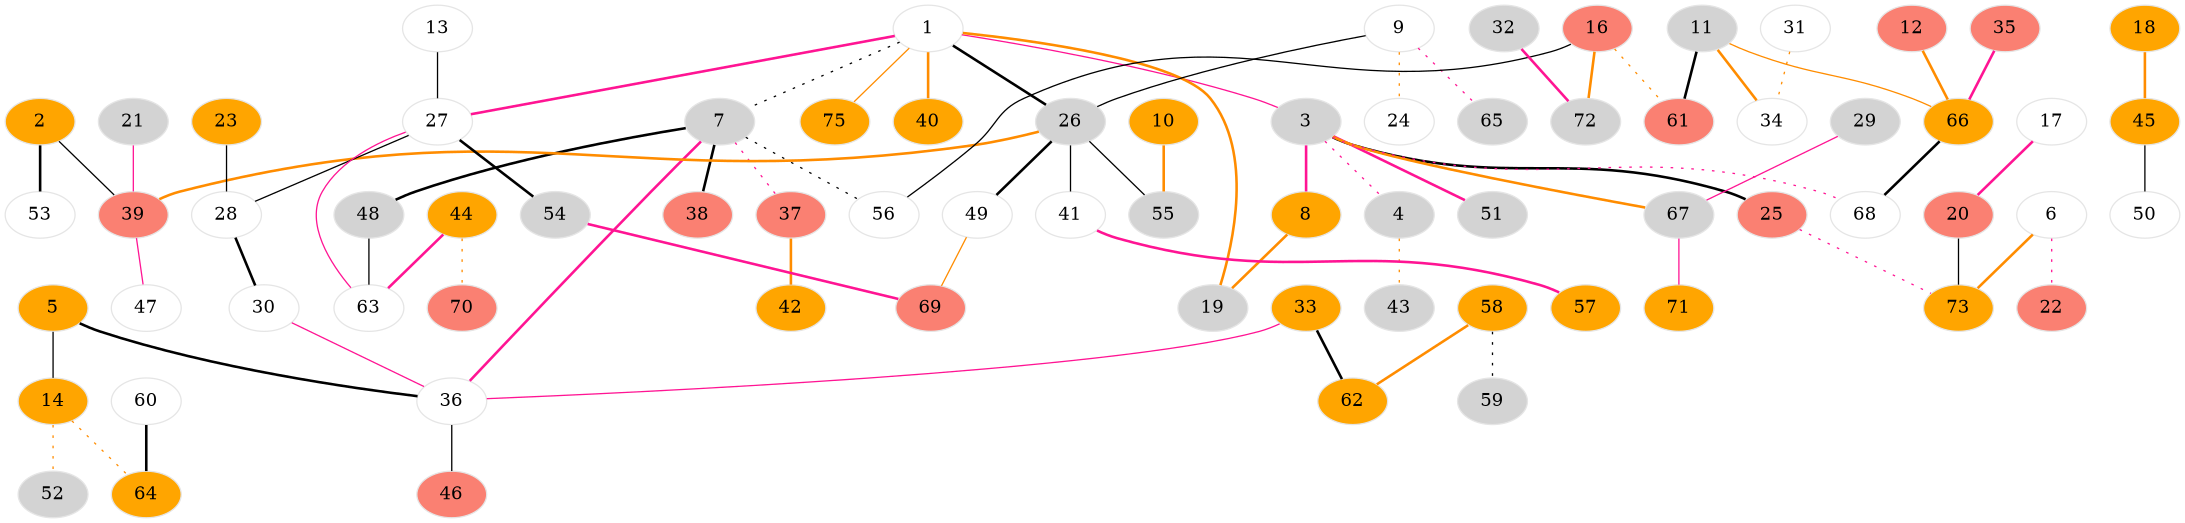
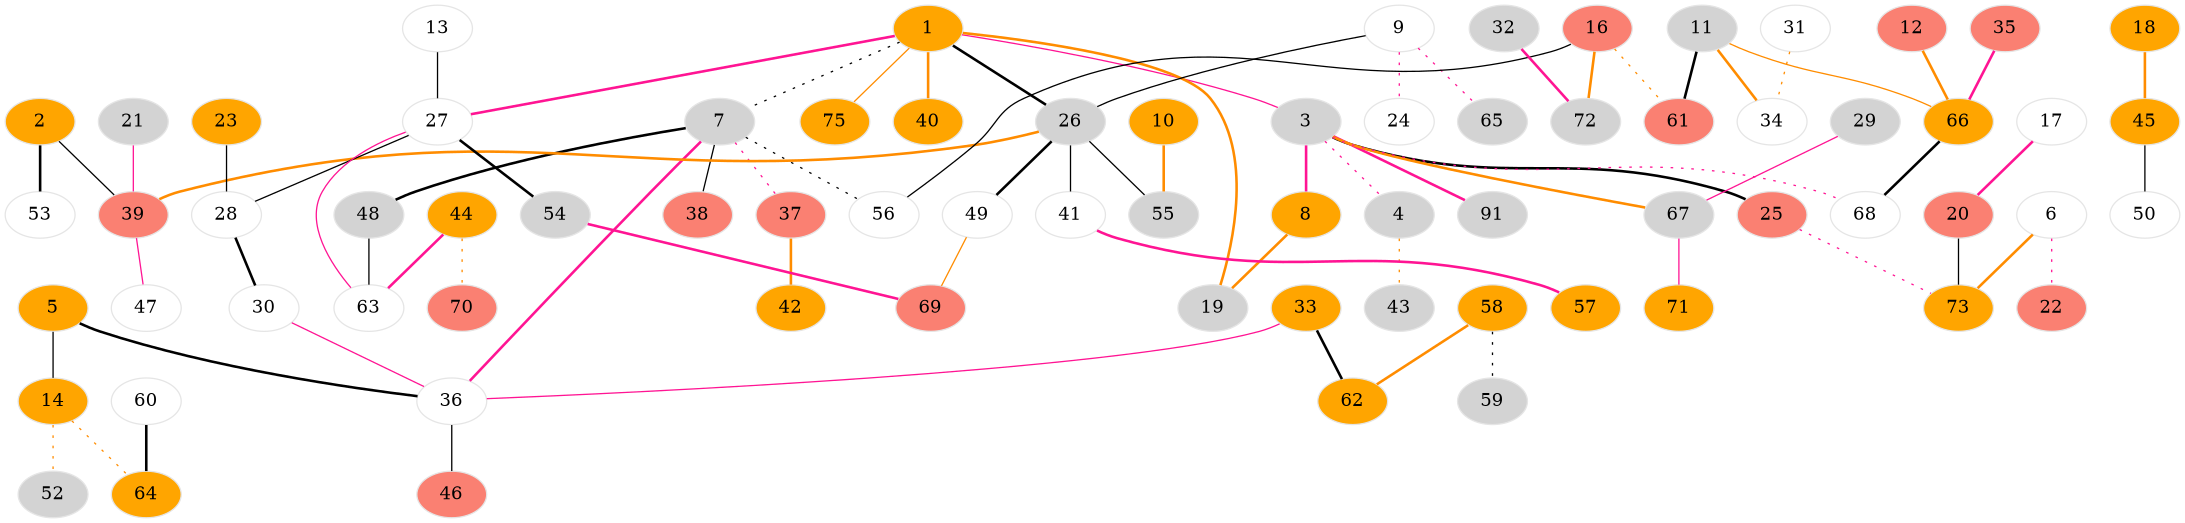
node "1": fillcolor white -> orange
edge "9" -- "24": color darkorange -> deeppink
edge "7" -- "38": style bold -> solid
node "51": label "51" -> "91"
